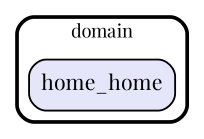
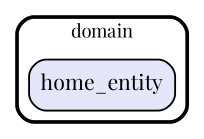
node "home_home": label "home_home" -> "home_entity"
